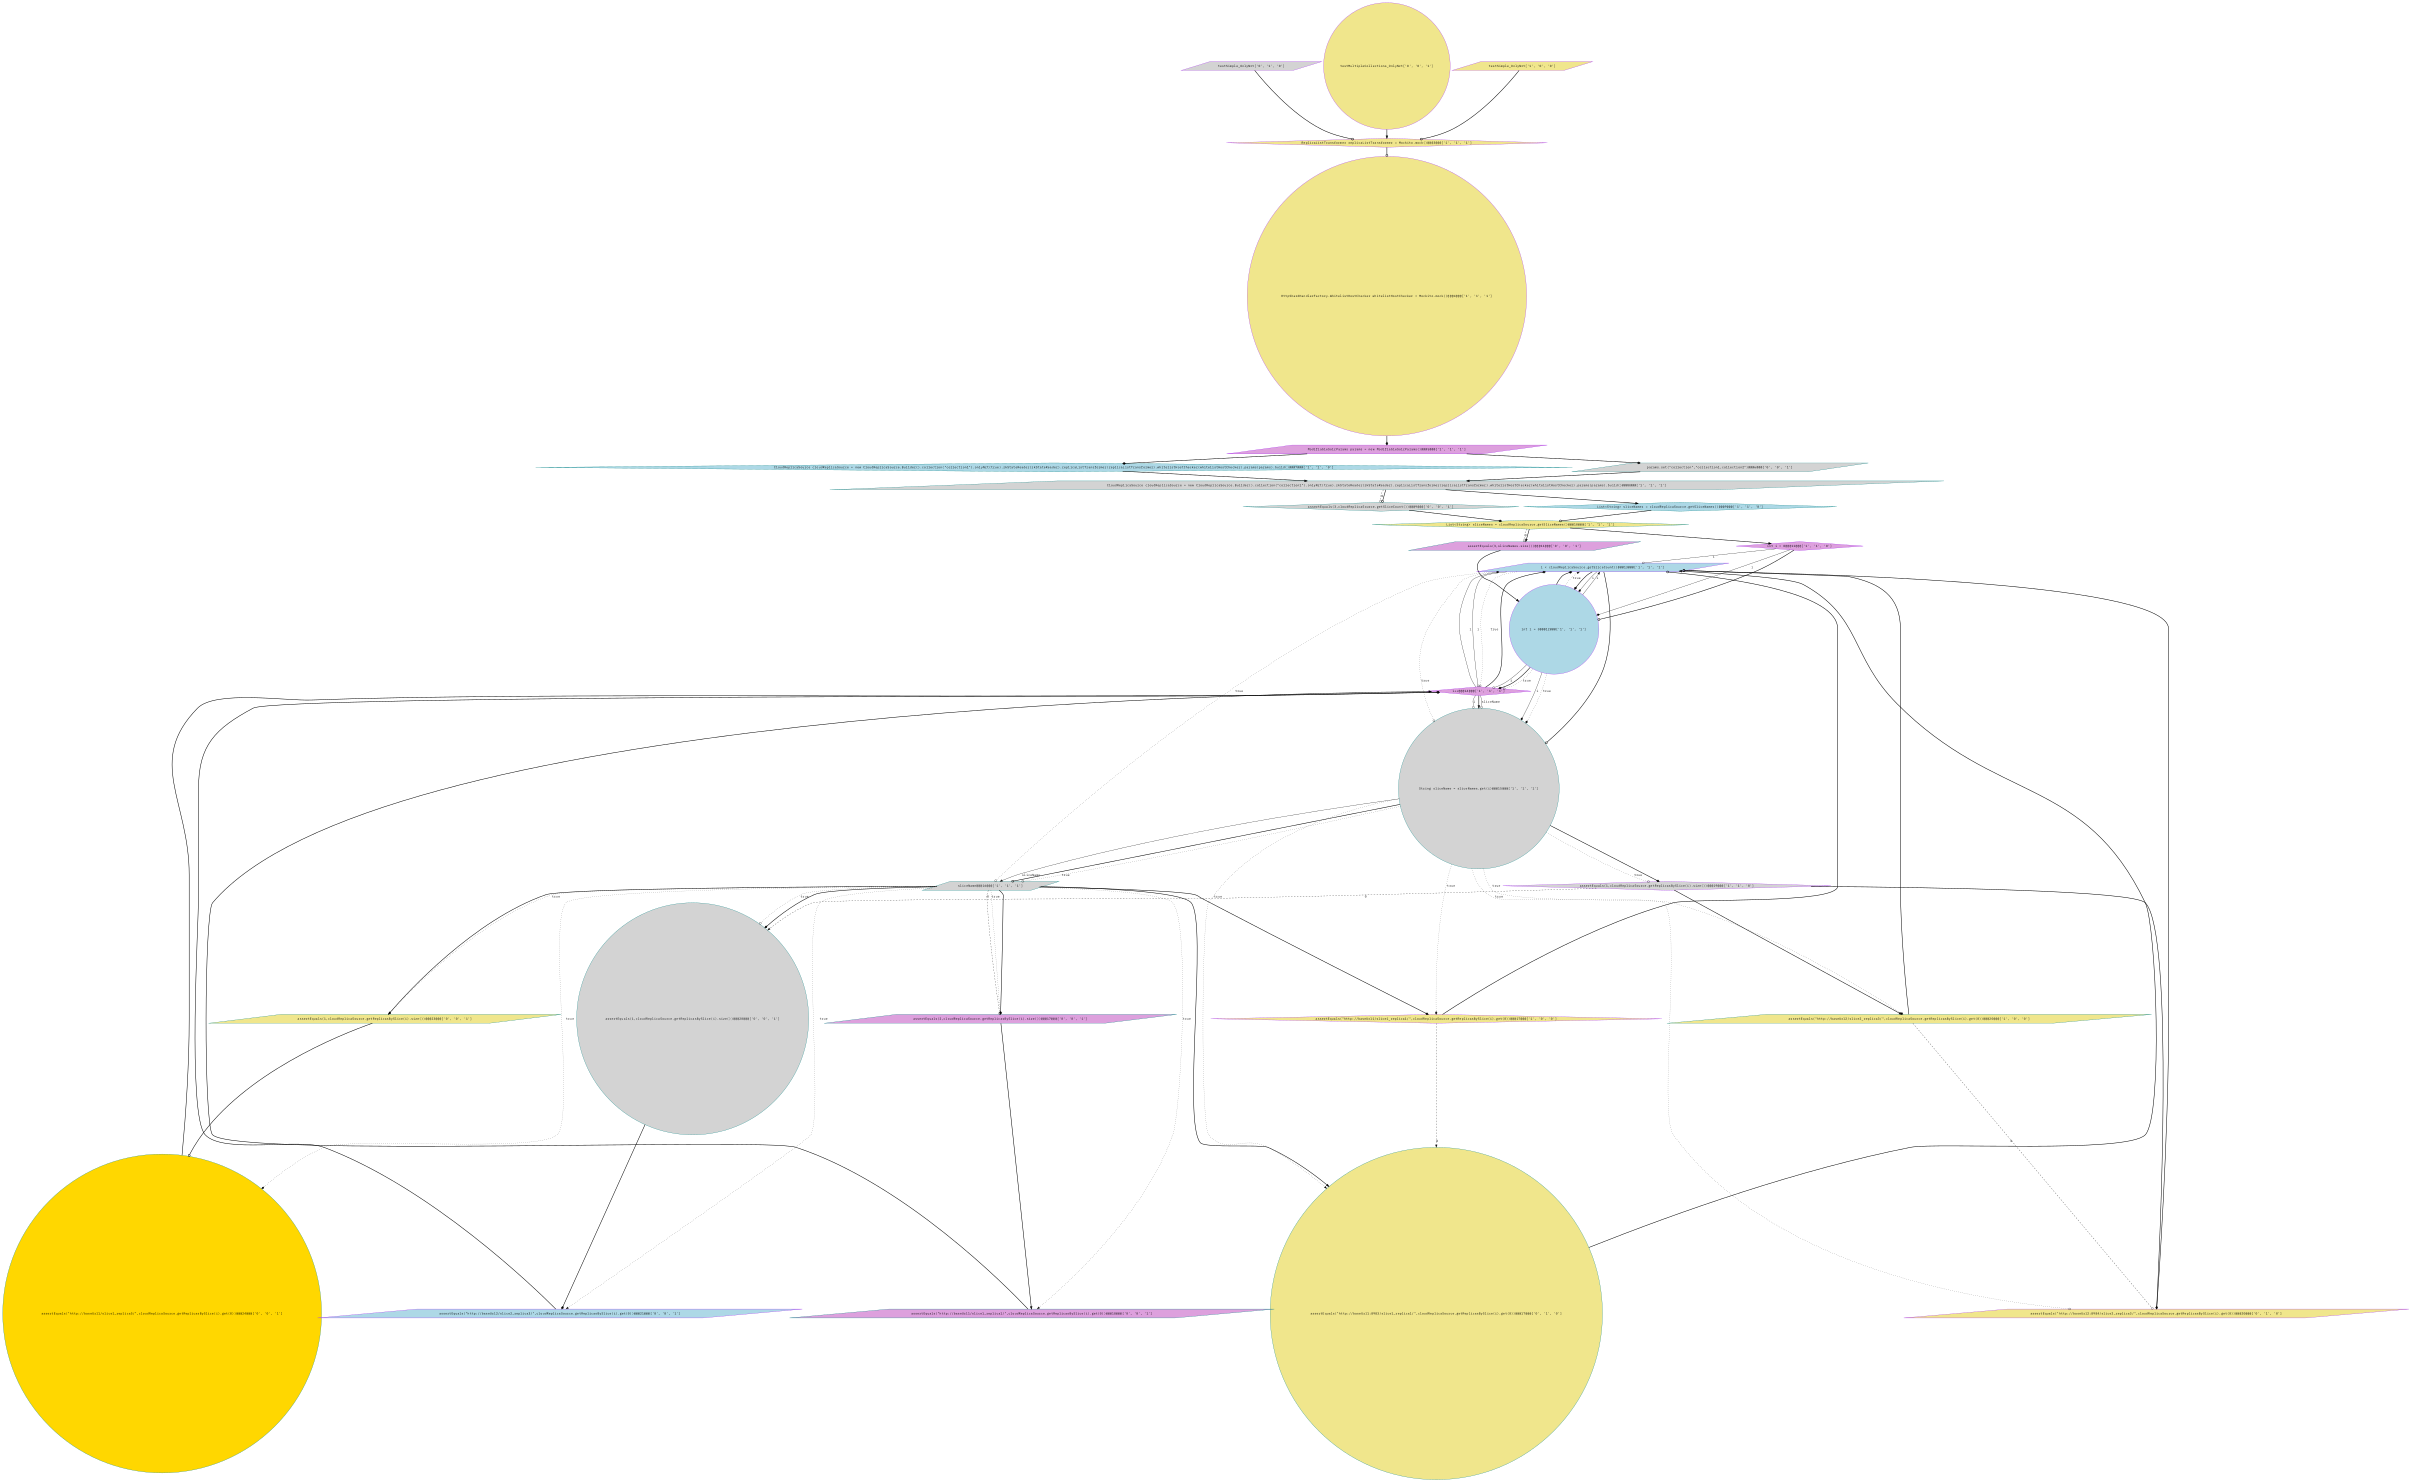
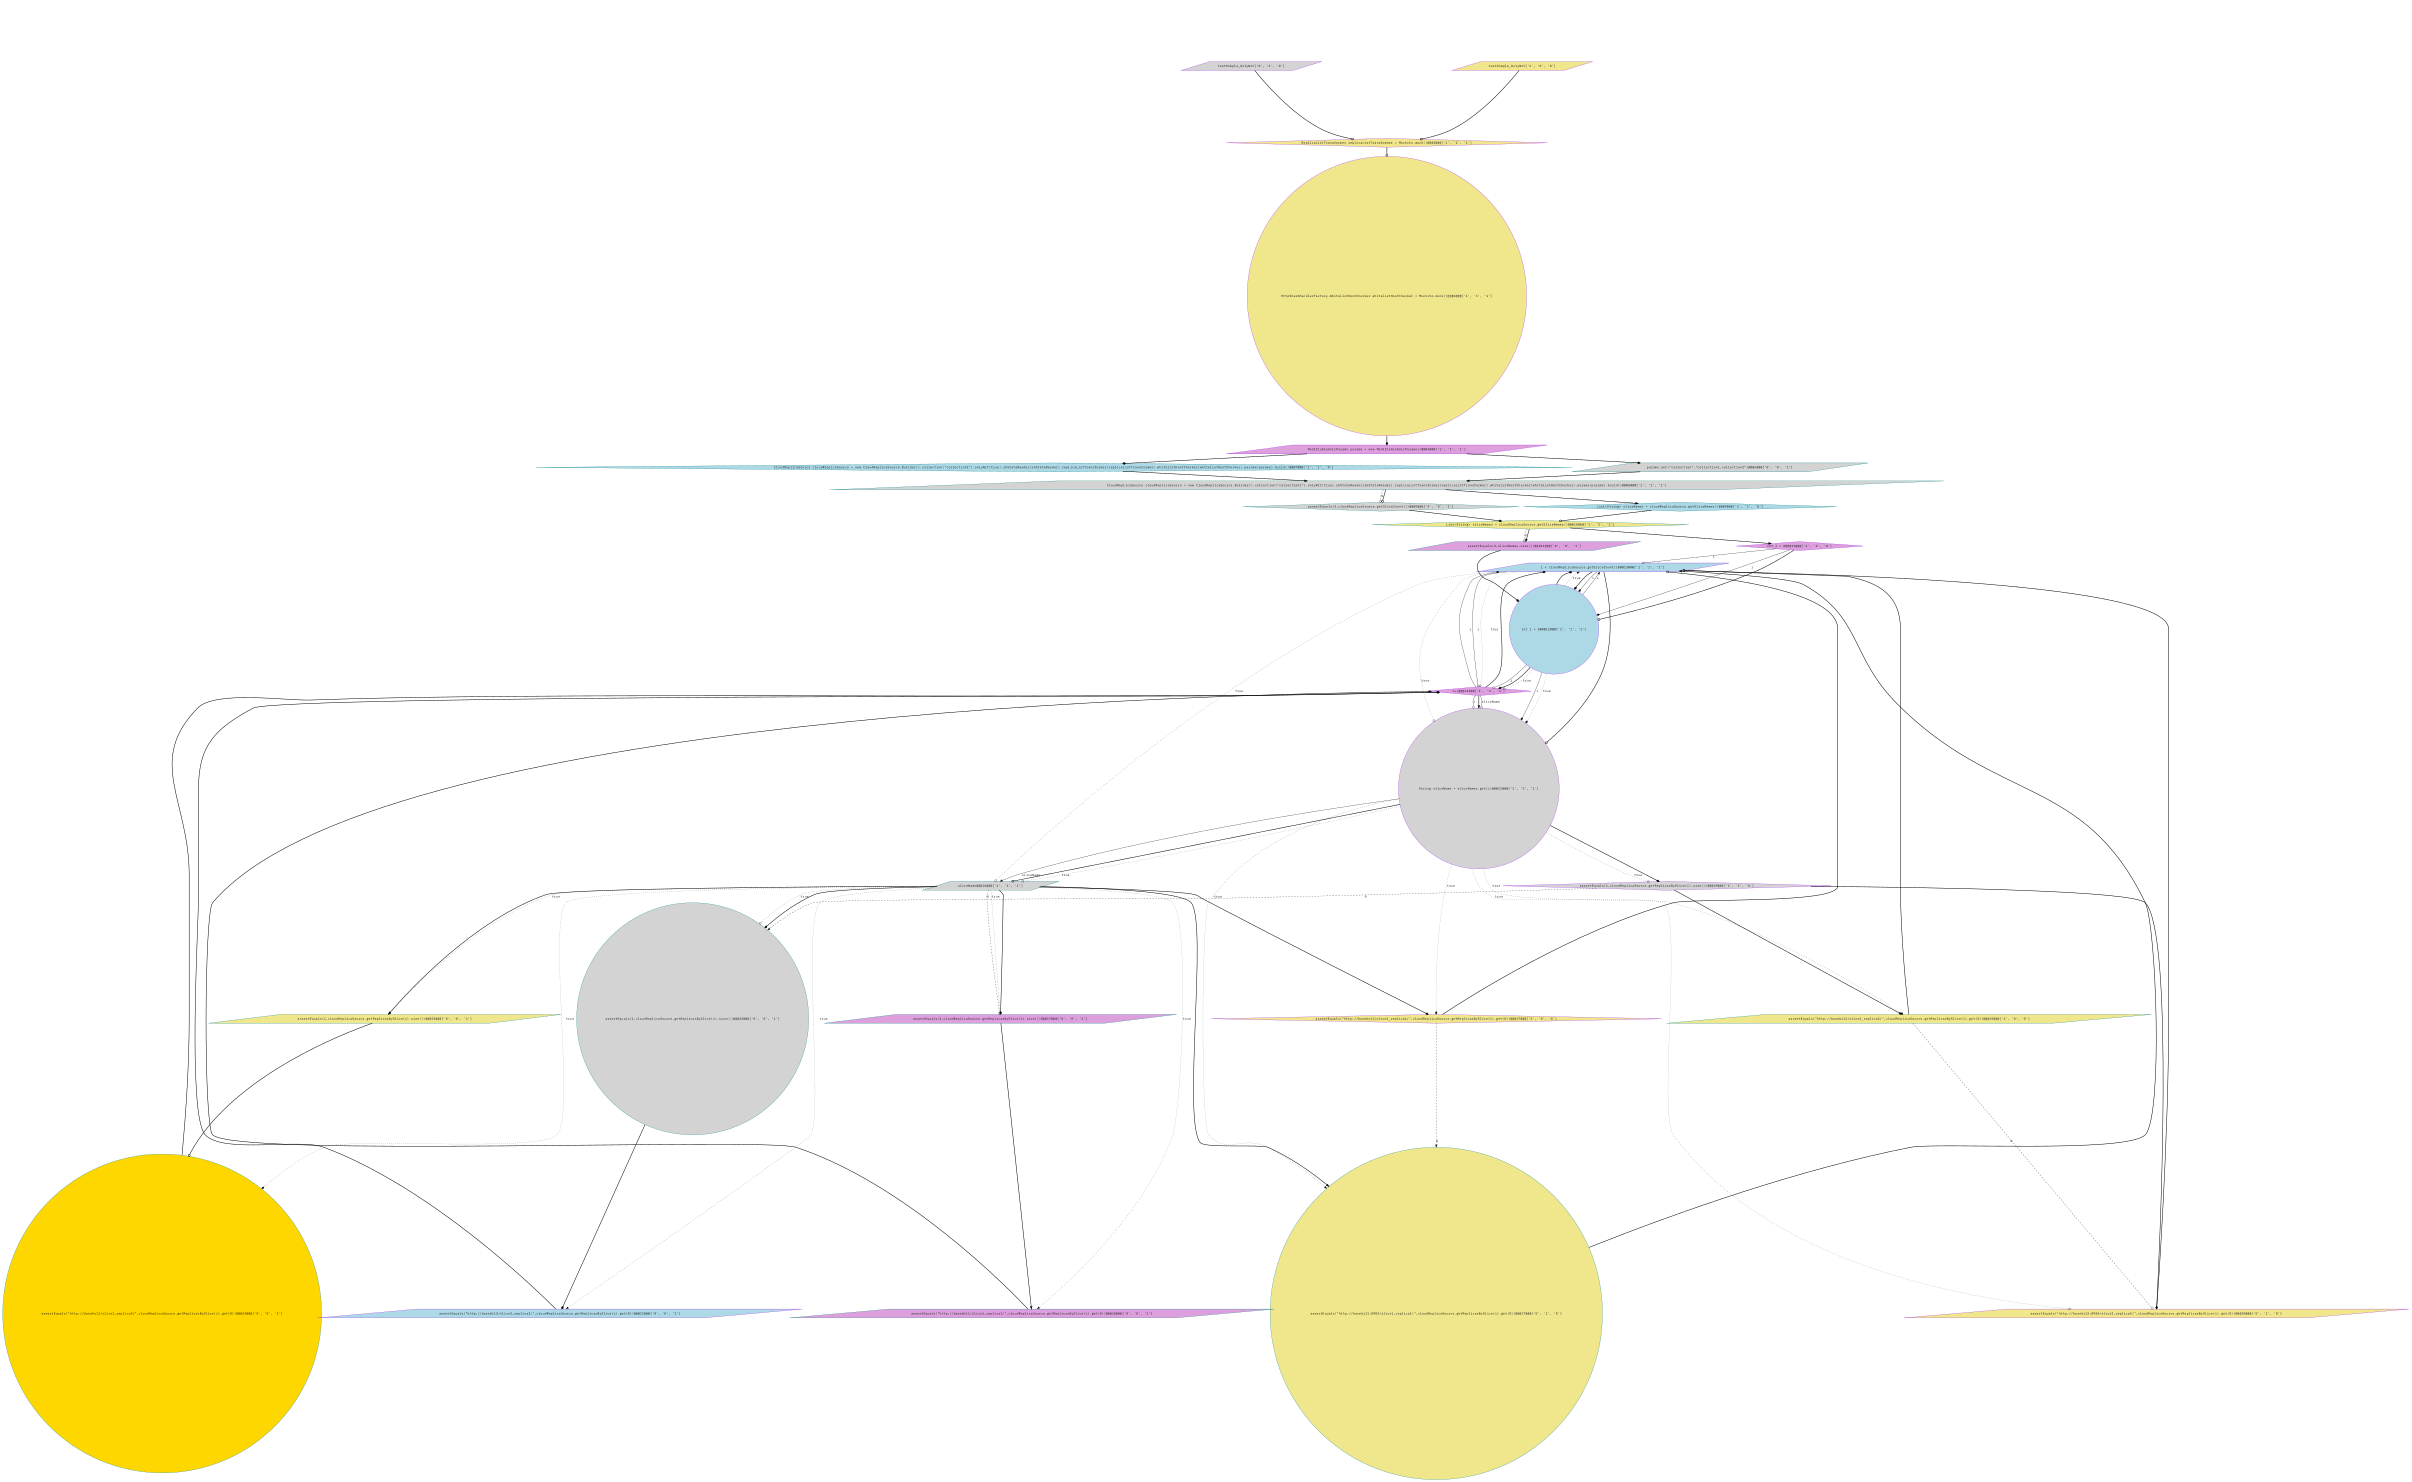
node "testMultipleCollections_OnlyNrt['0', '0', '1']": removed
edge "assertEquals(3,sliceNames.size())@@@11@@@['0', '0', '1']" -> "int i = 0@@@12@@@['1', '1', '1']": arrowhead normal -> diamond
node "String sliceName = sliceNames.get(i)@@@15@@@['1', '1', '1']": color teal -> purple
